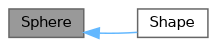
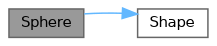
edge "Shape" -> "Sphere": reversed
